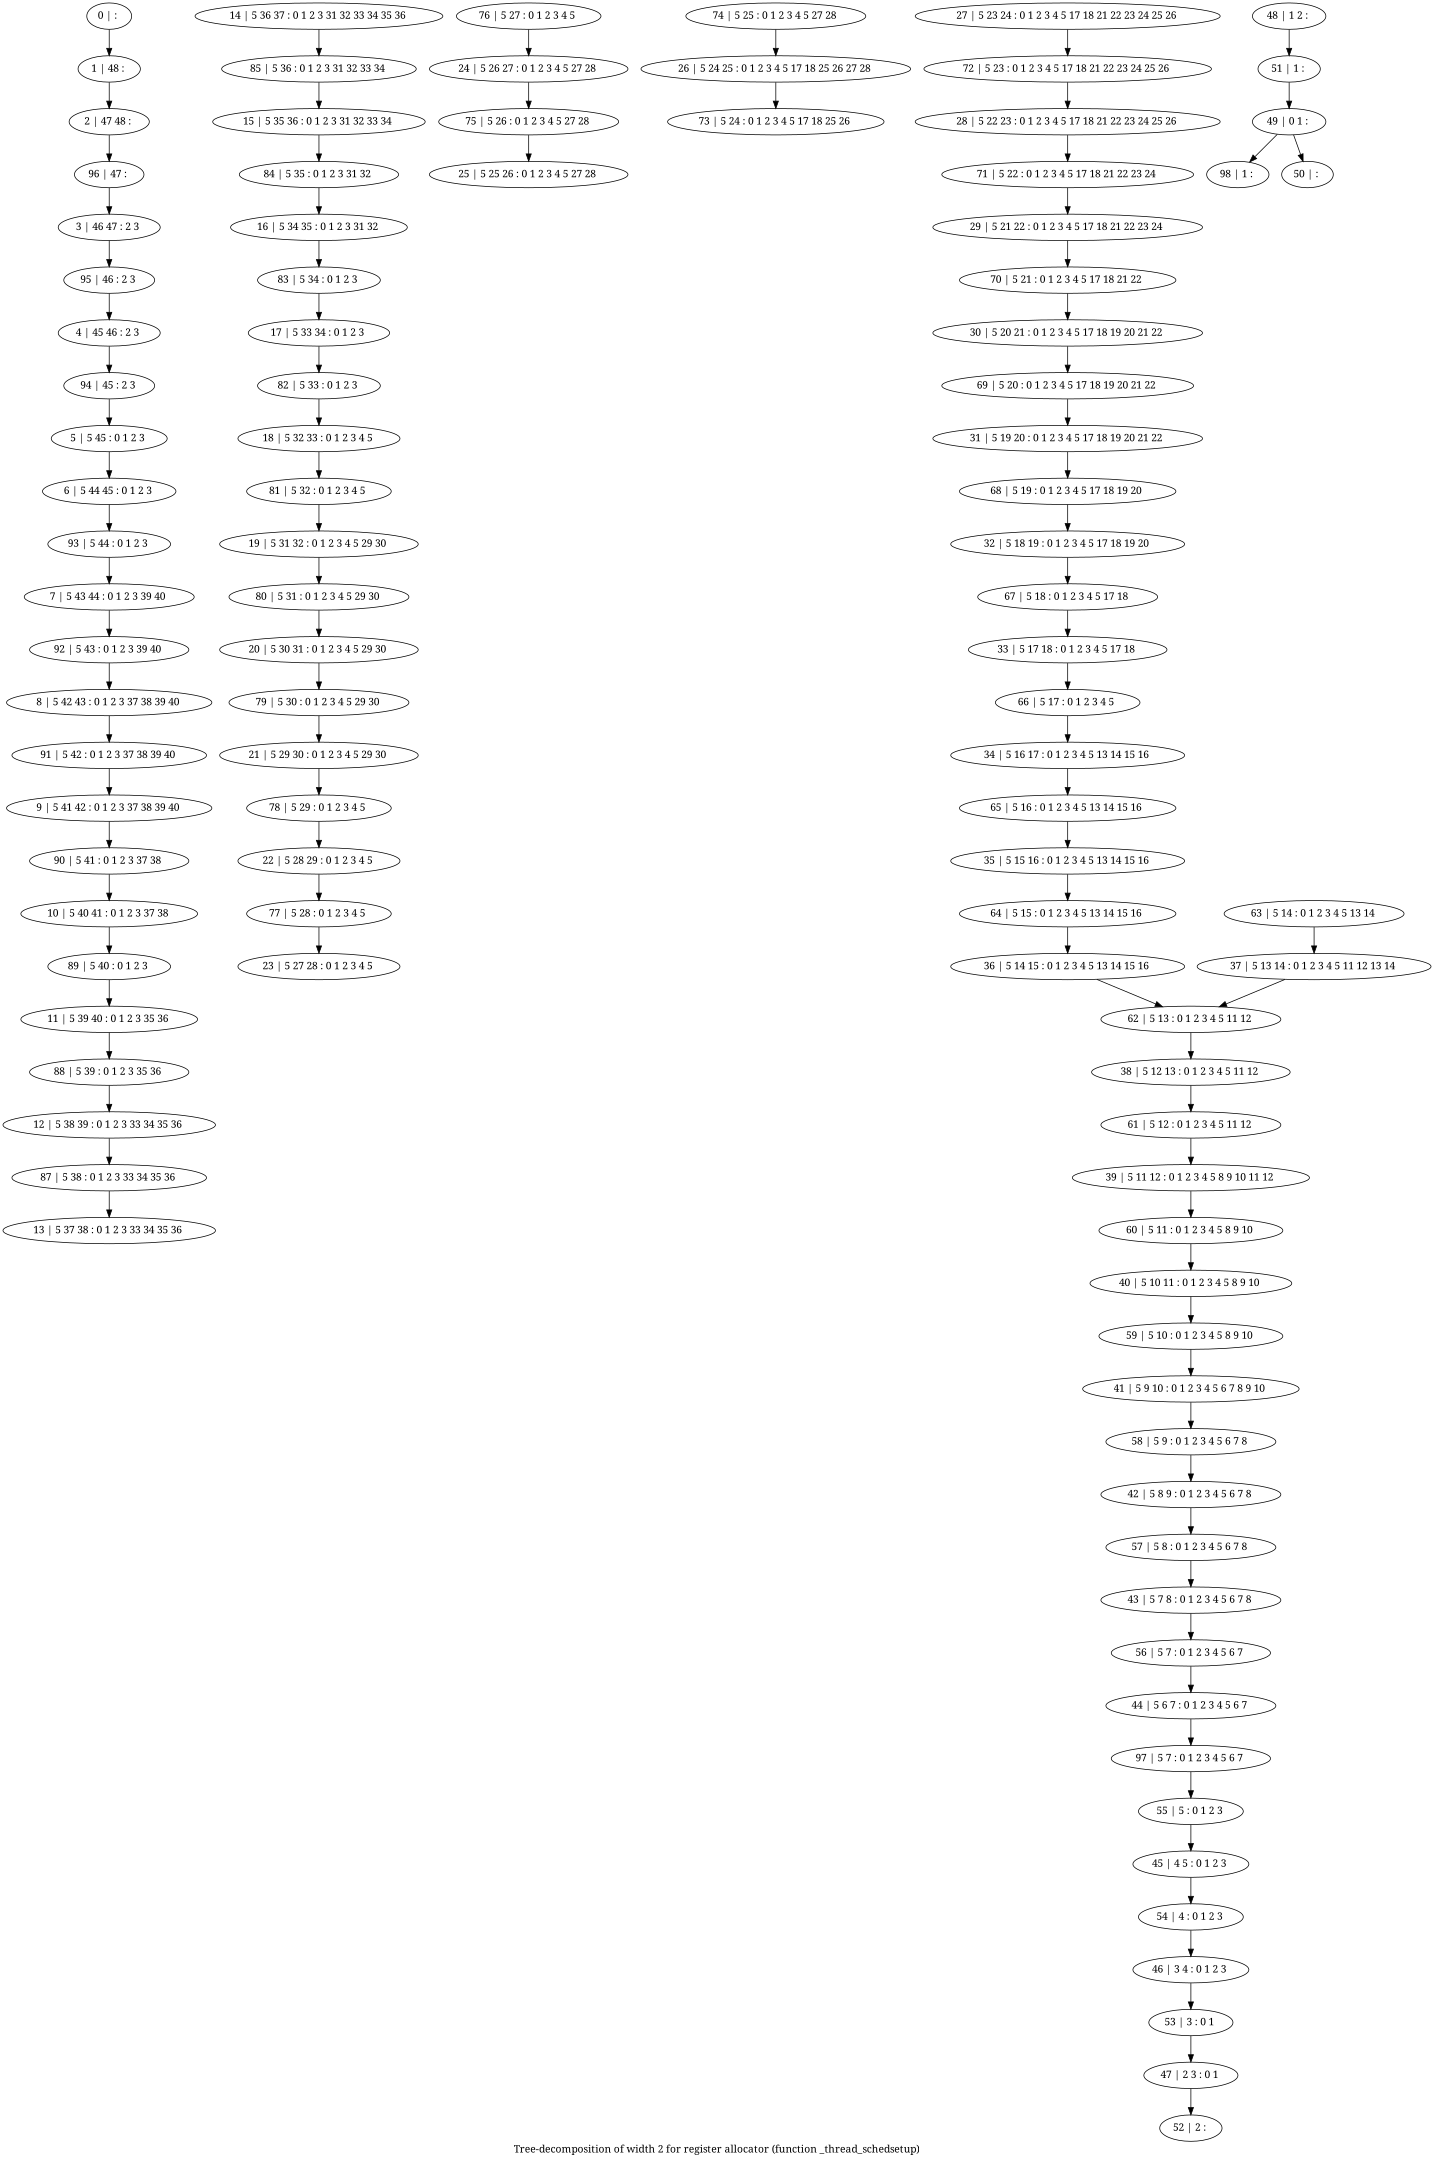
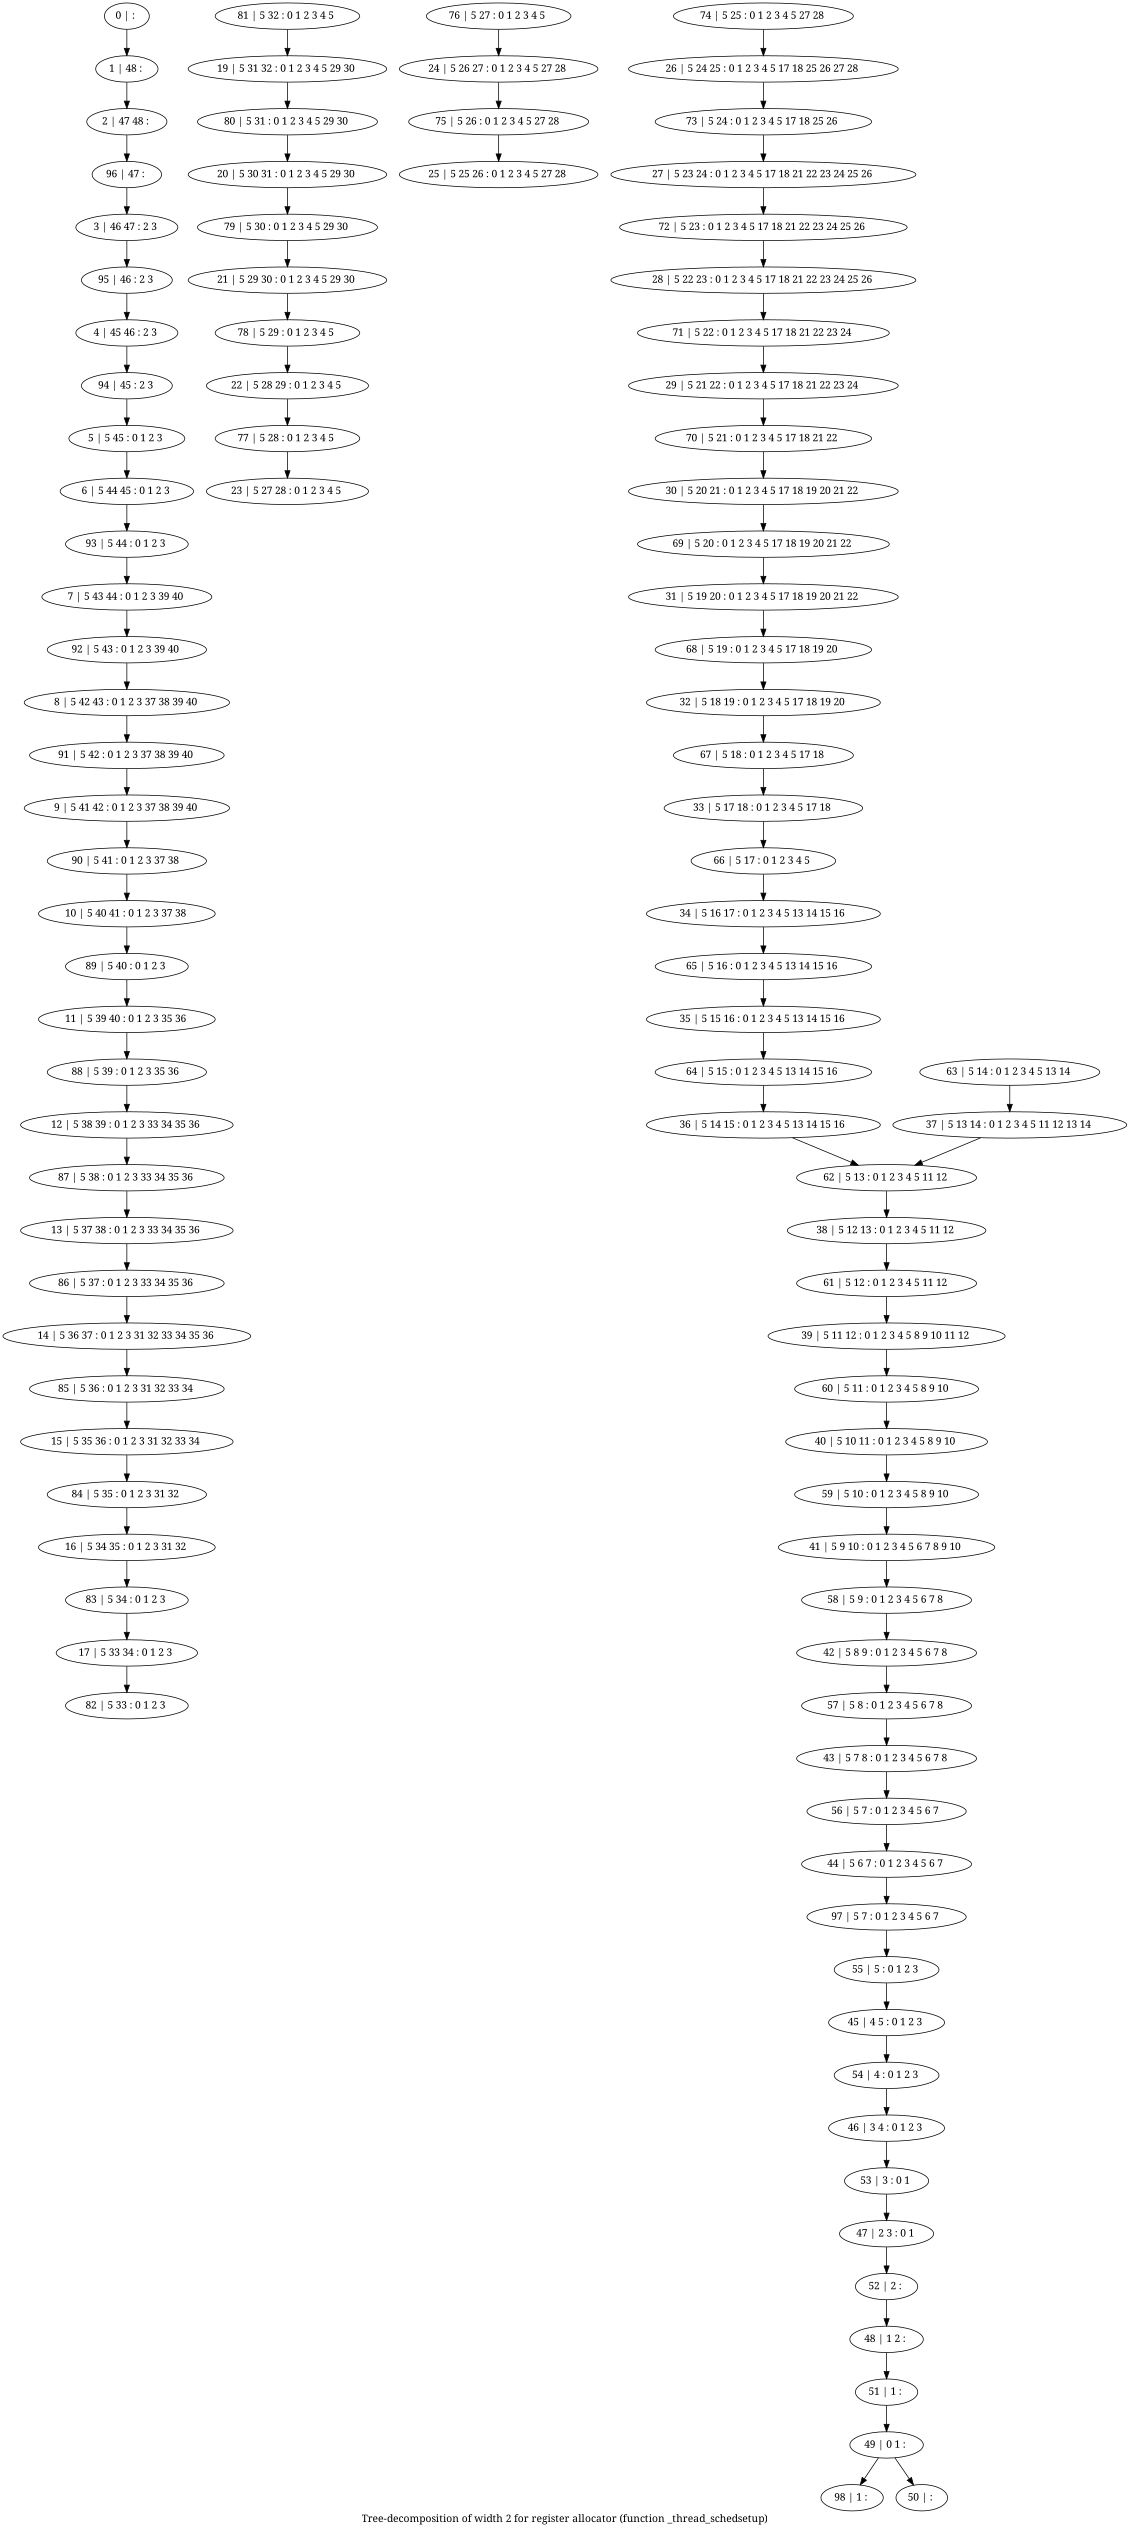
edge "73 | 5 24 : 0 1 2 3 4 5 17 18 25 26" -> "27 | 5 23 24 : 0 1 2 3 4 5 17 18 21 22 23 24 25 26": added
node "18 | 5 32 33 : 0 1 2 3 4 5": removed
node "86 | 5 37 : 0 1 2 3 33 34 35 36": added
edge "52 | 2 :" -> "48 | 1 2 :": added
